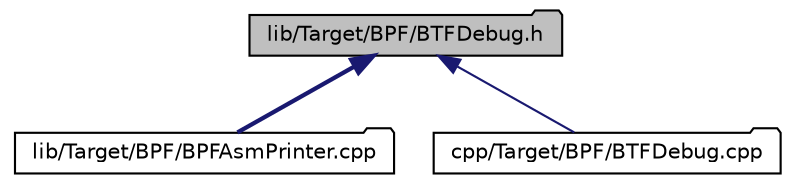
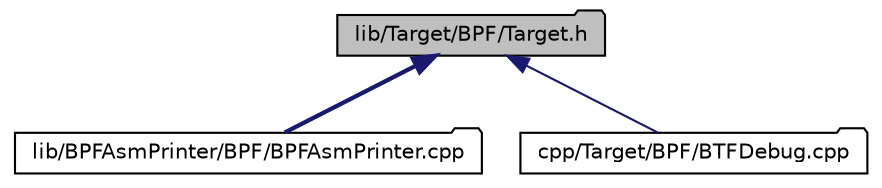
node "lib/Target/BPF/BTFDebug.h": label "lib/Target/BPF/BTFDebug.h" -> "lib/Target/BPF/Target.h"
node "lib/Target/BPF/BPFAsmPrinter.cpp": label "lib/Target/BPF/BPFAsmPrinter.cpp" -> "lib/BPFAsmPrinter/BPF/BPFAsmPrinter.cpp"
